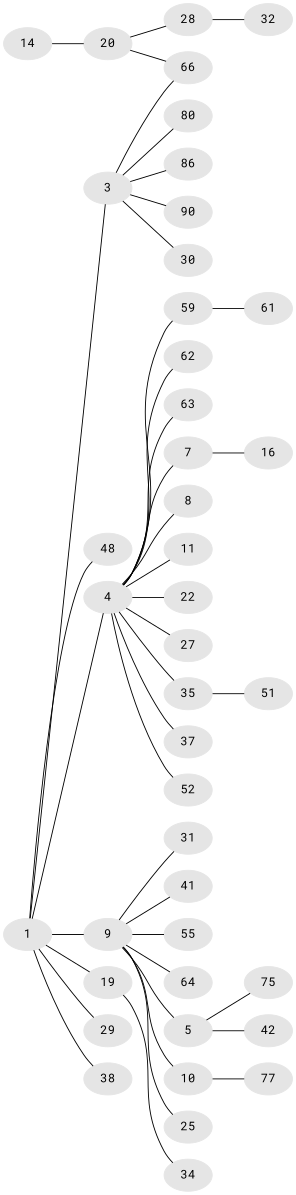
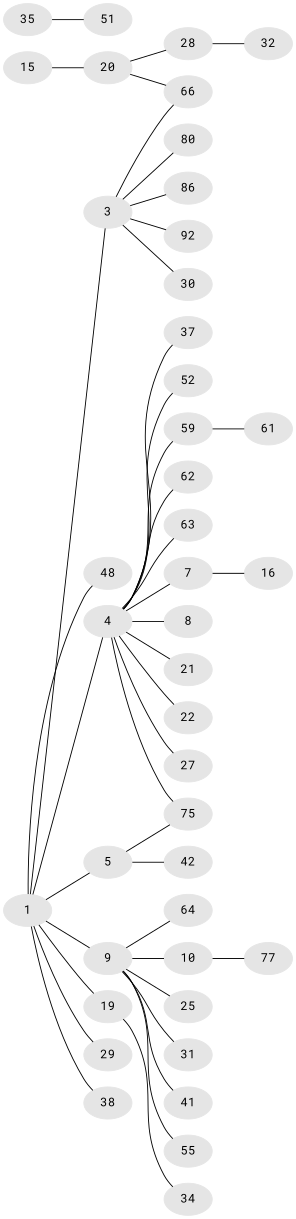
node "14": label "14" -> "15"
node "90": label "90" -> "92"
node "11": label "11" -> "21"
edge "4" -- "35": now "4" -- "75"
edge "9" -- "5": now "1" -- "5"
